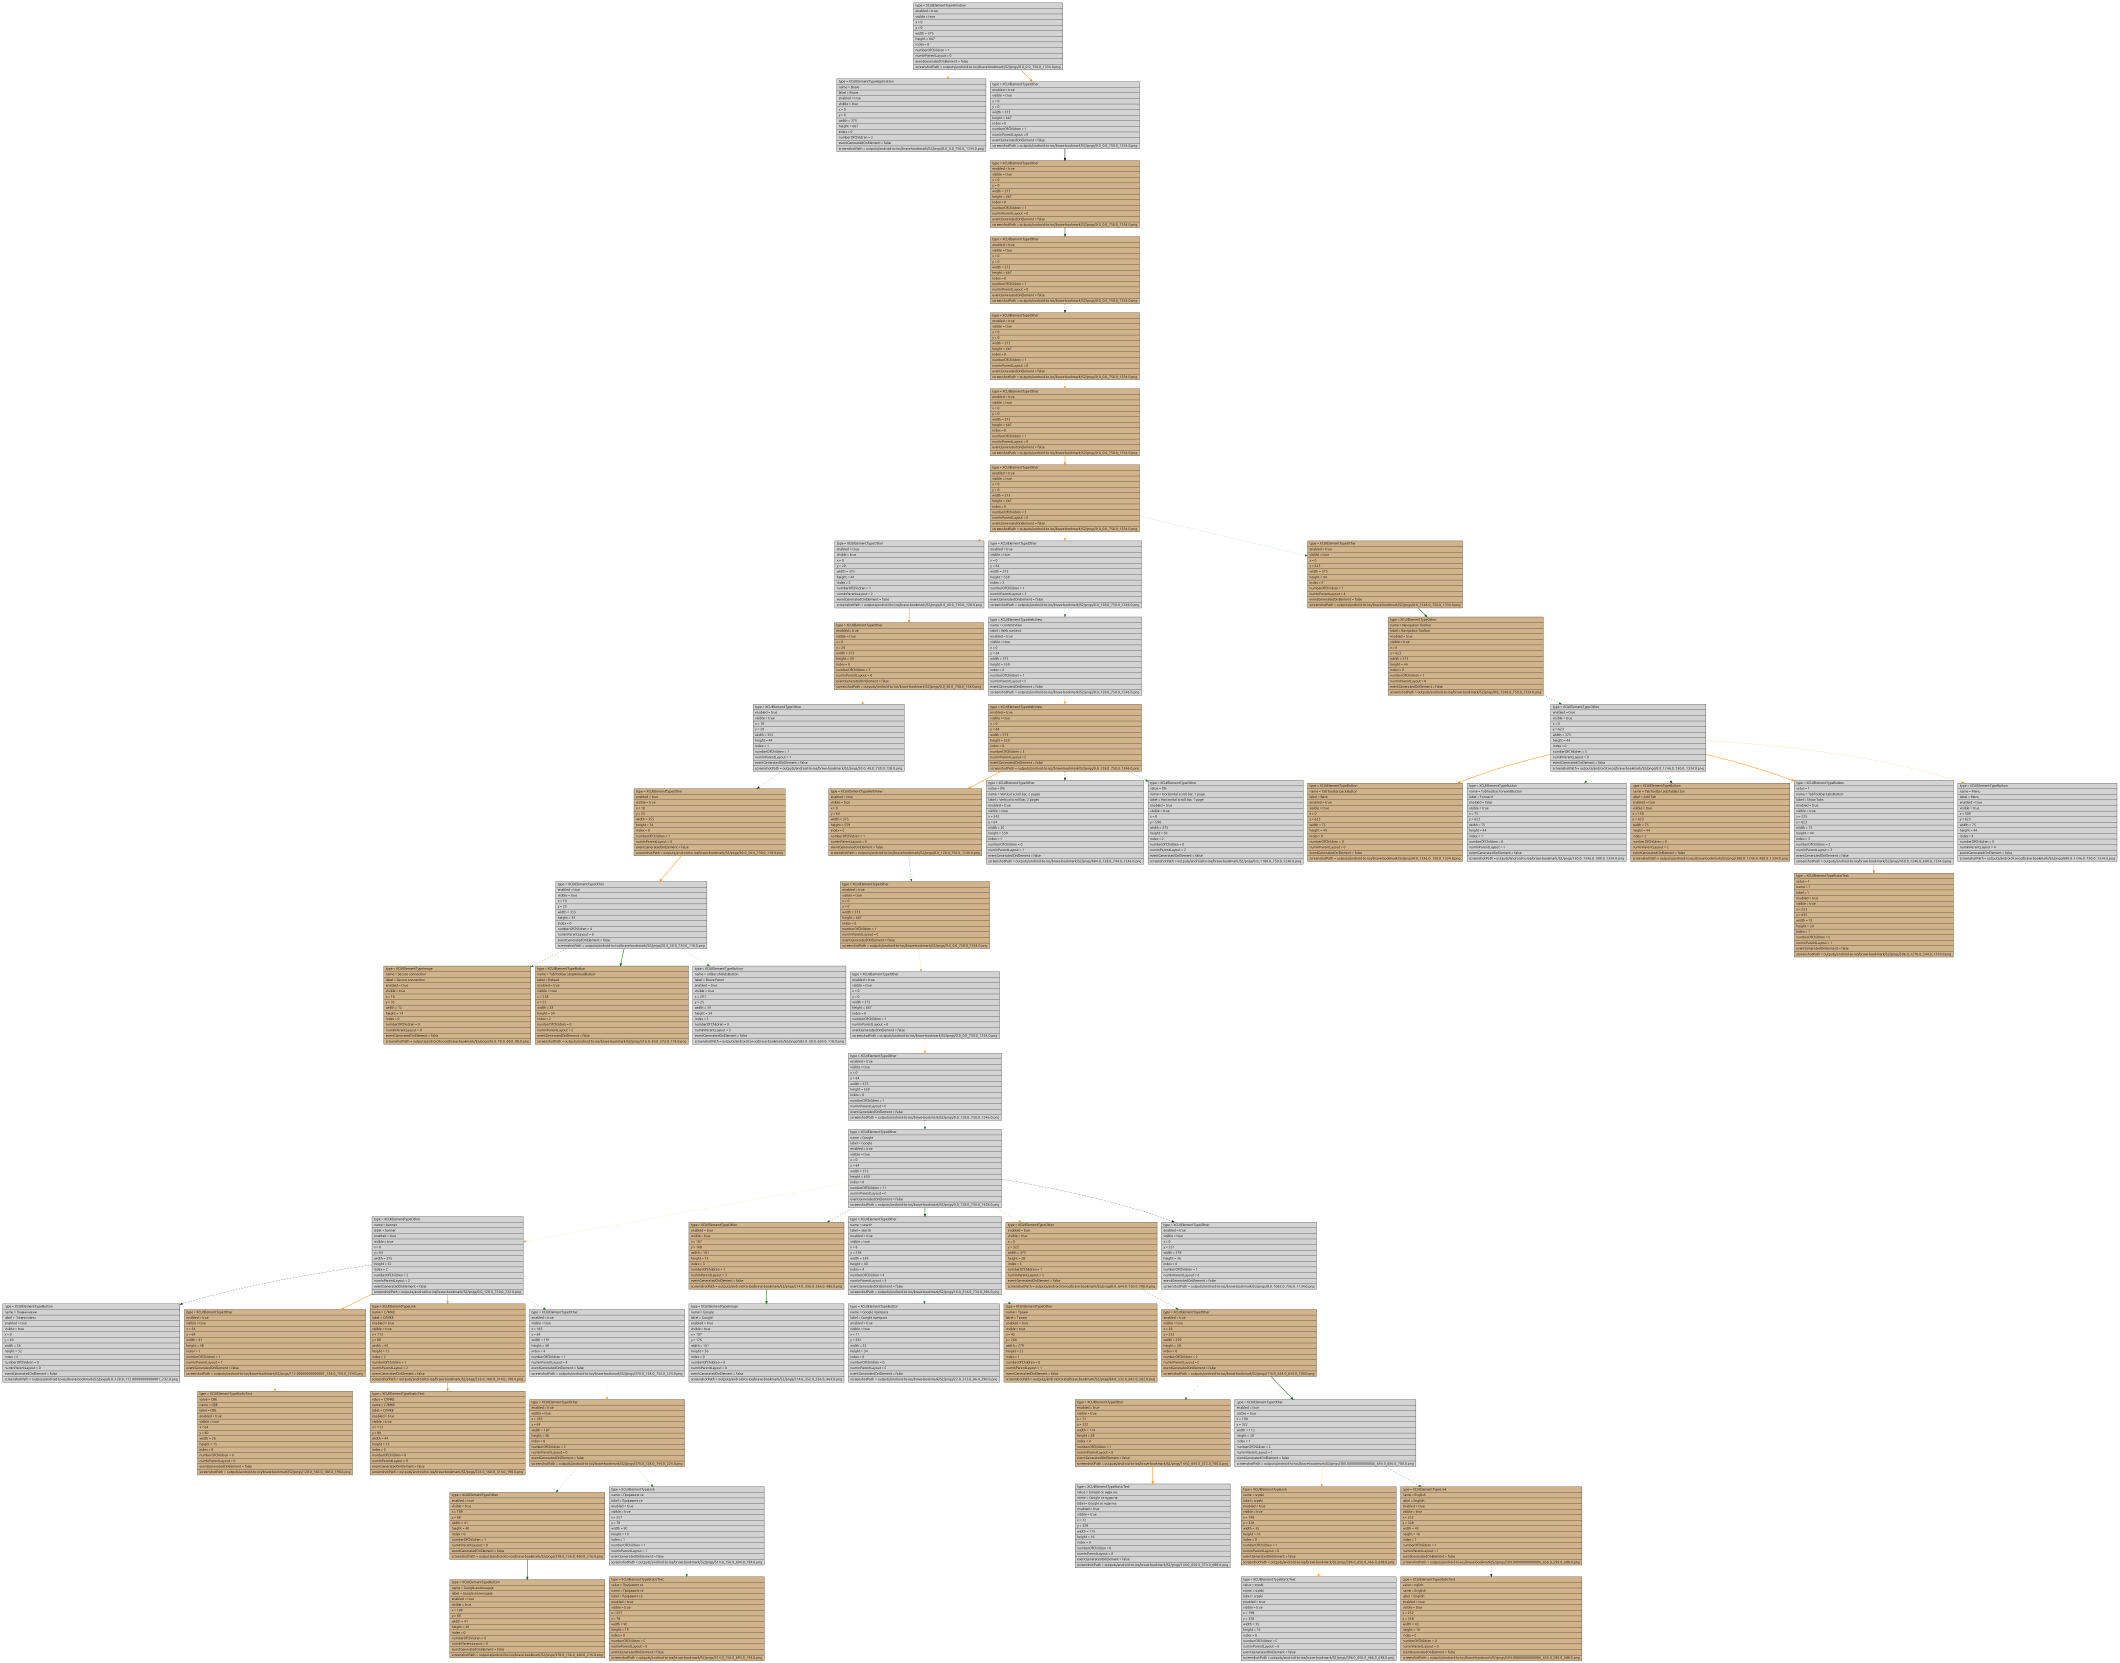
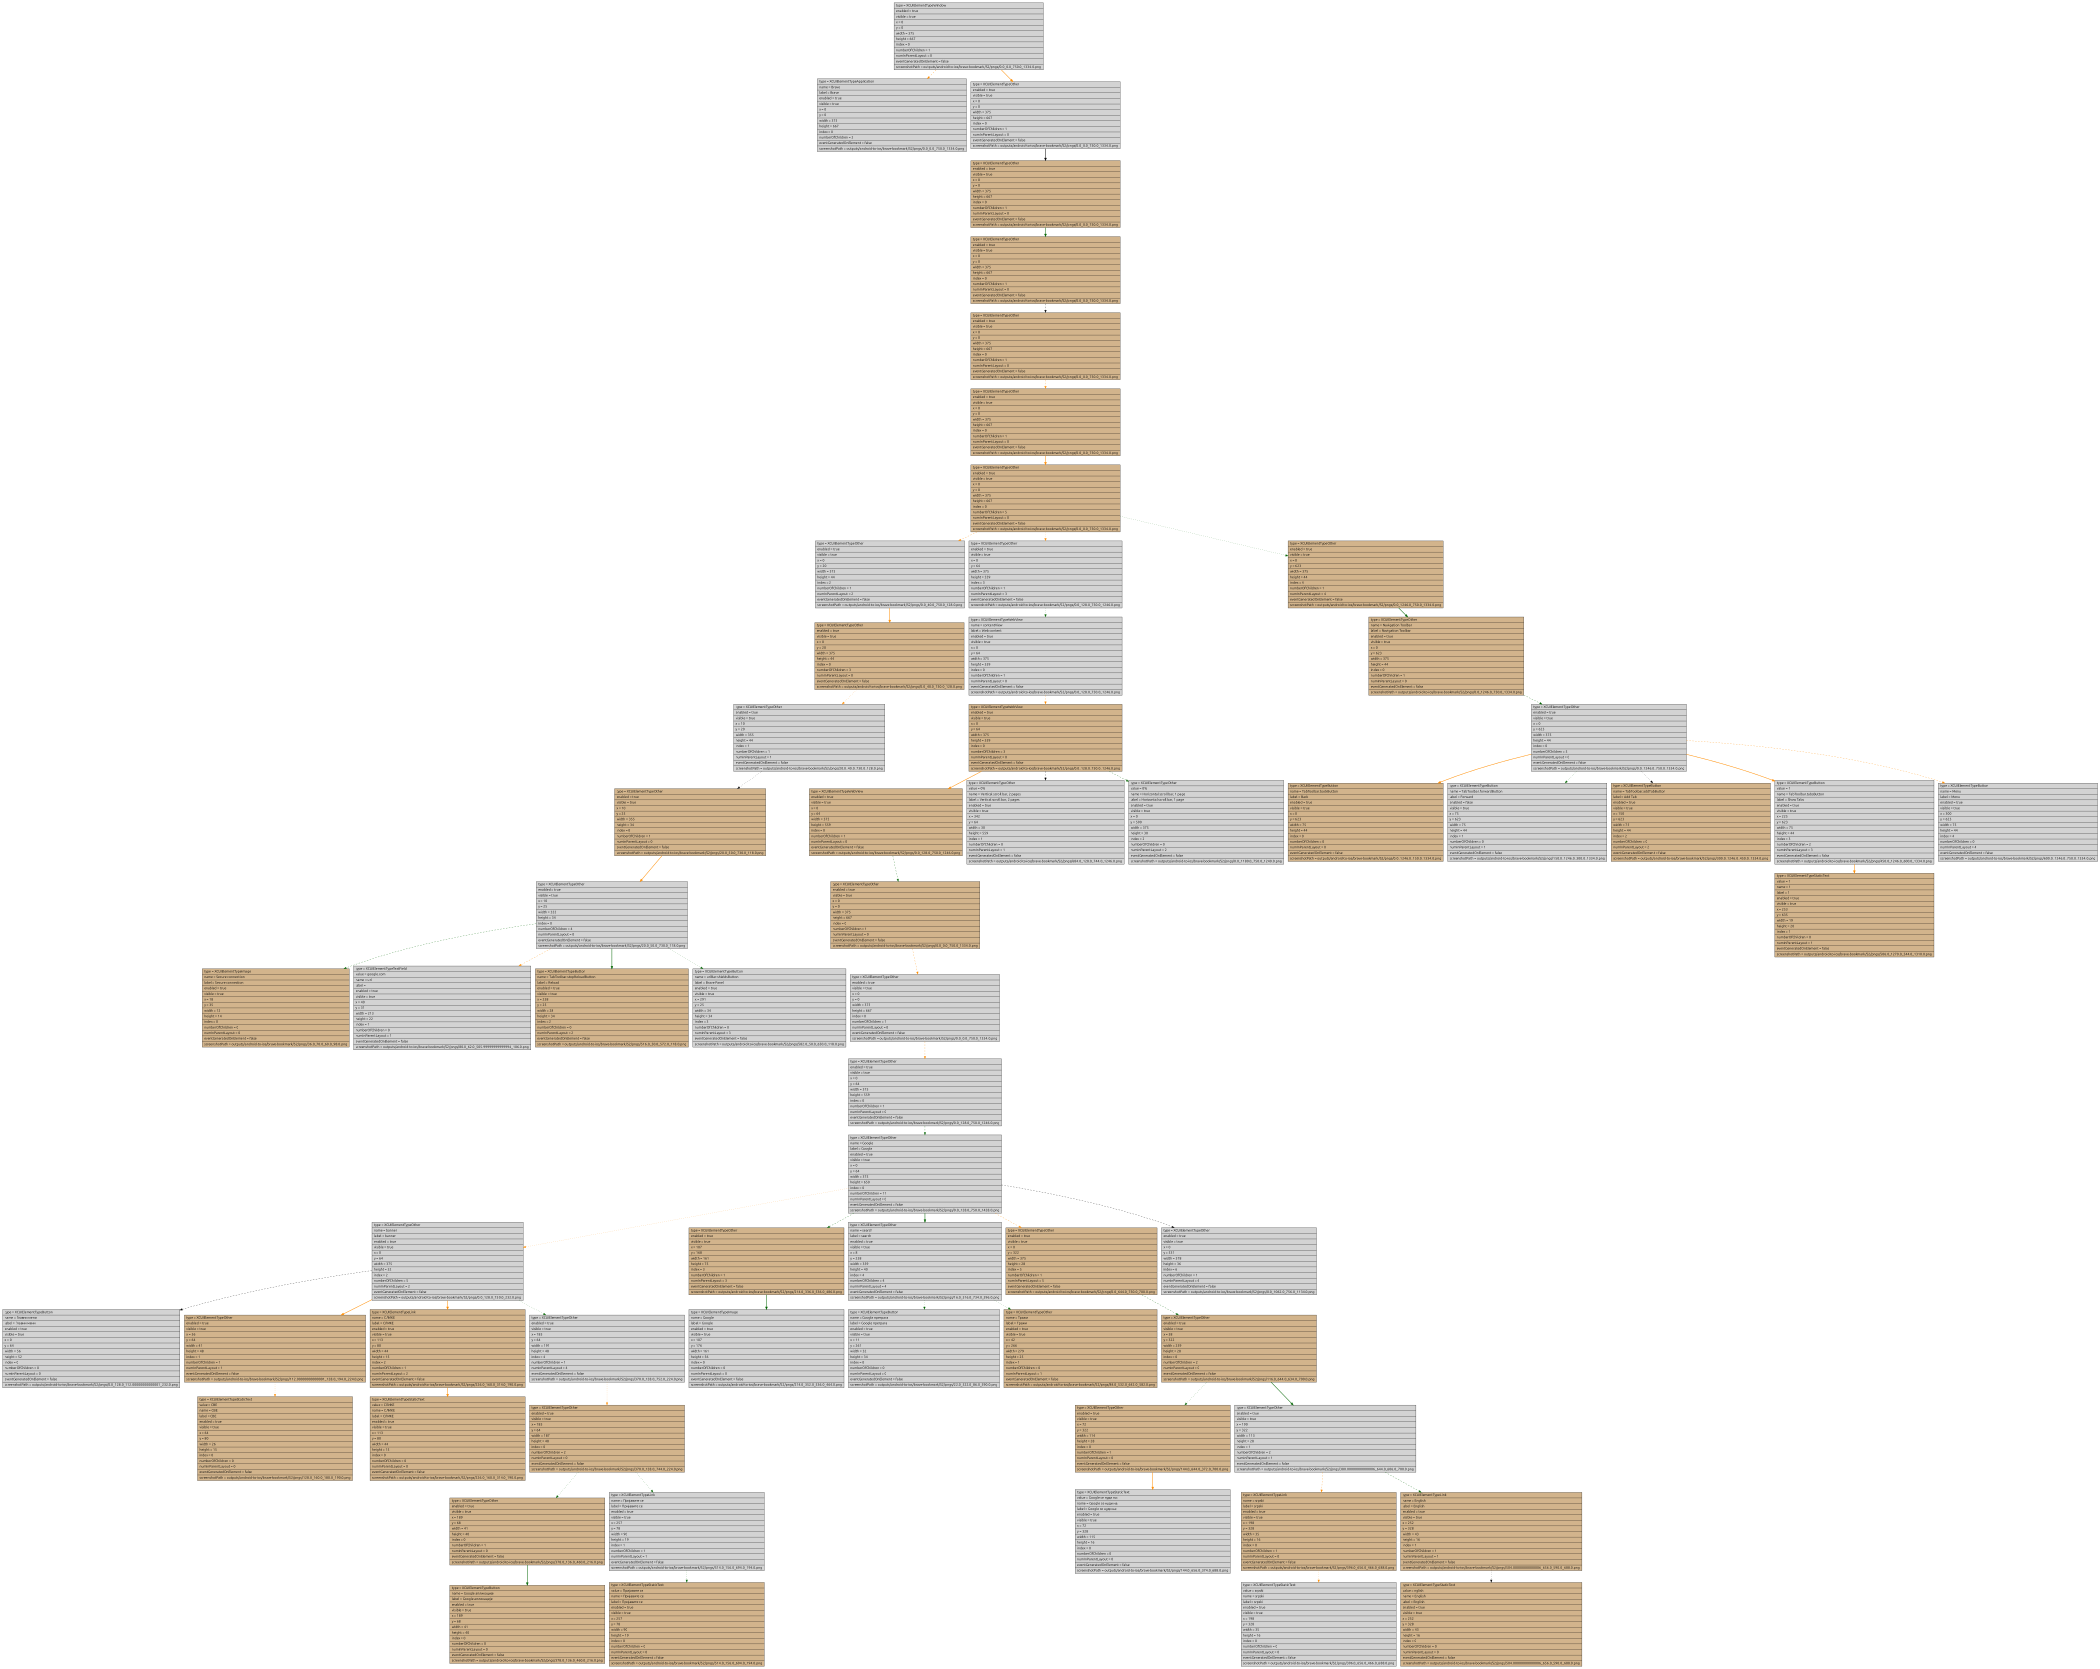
node "type = XCUIElementTypeTextField": added
